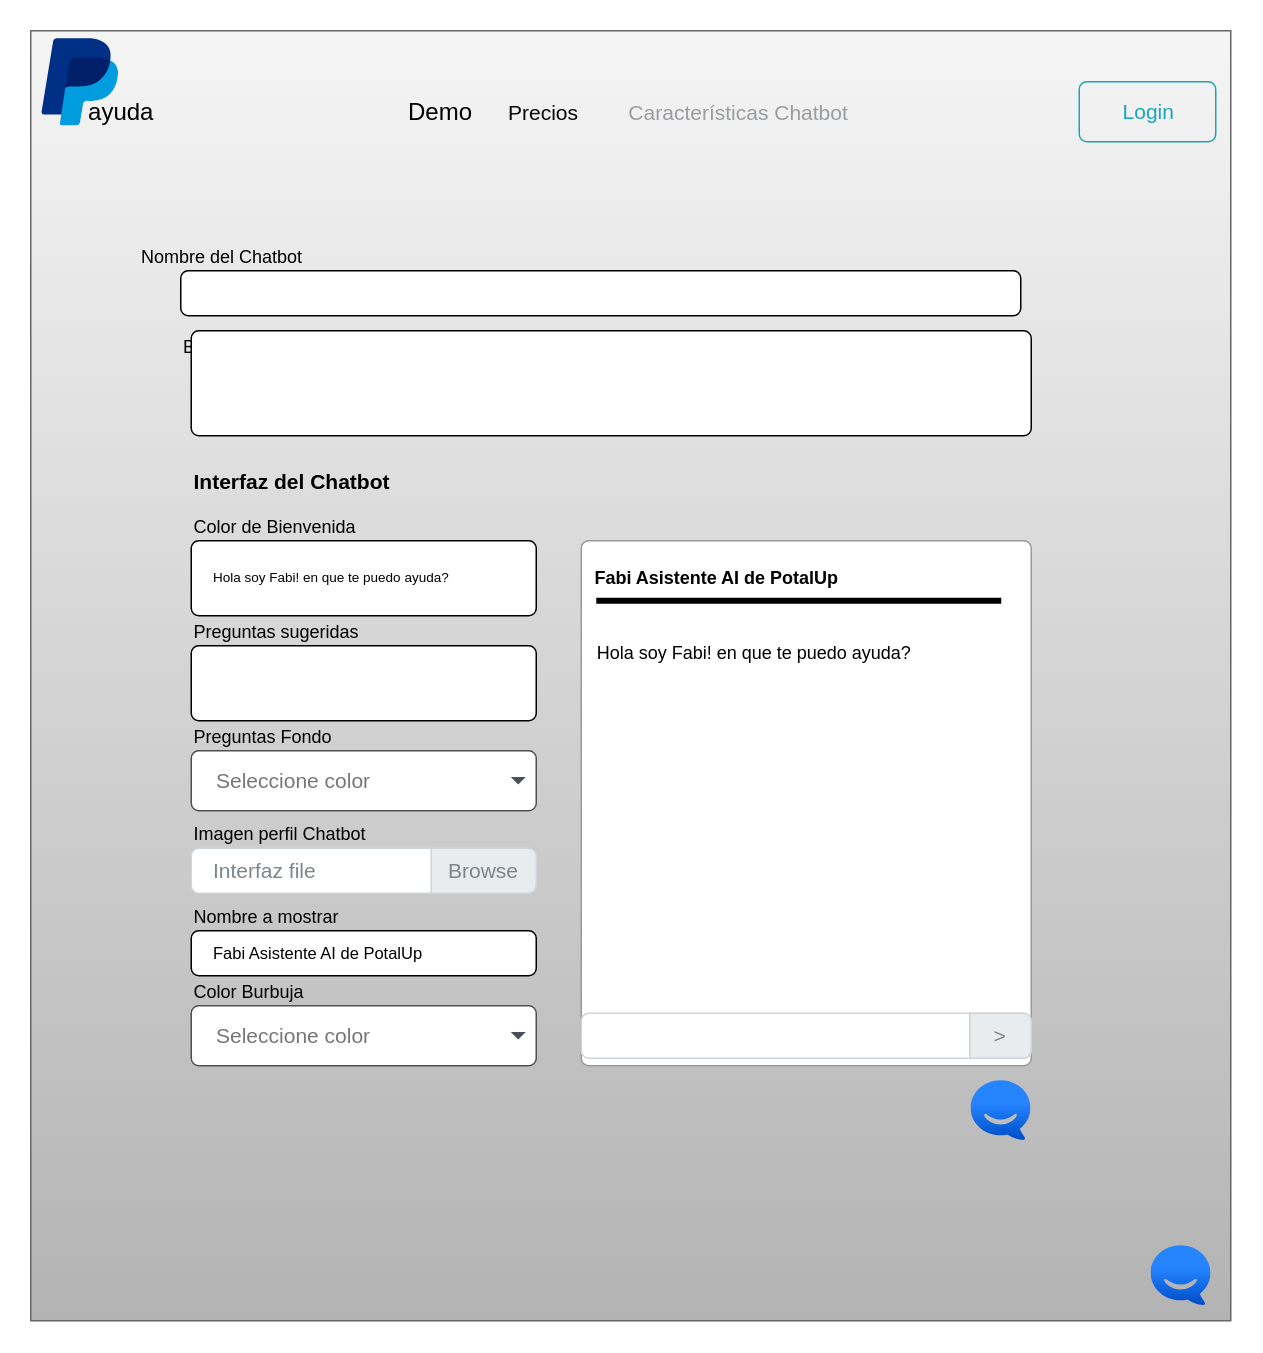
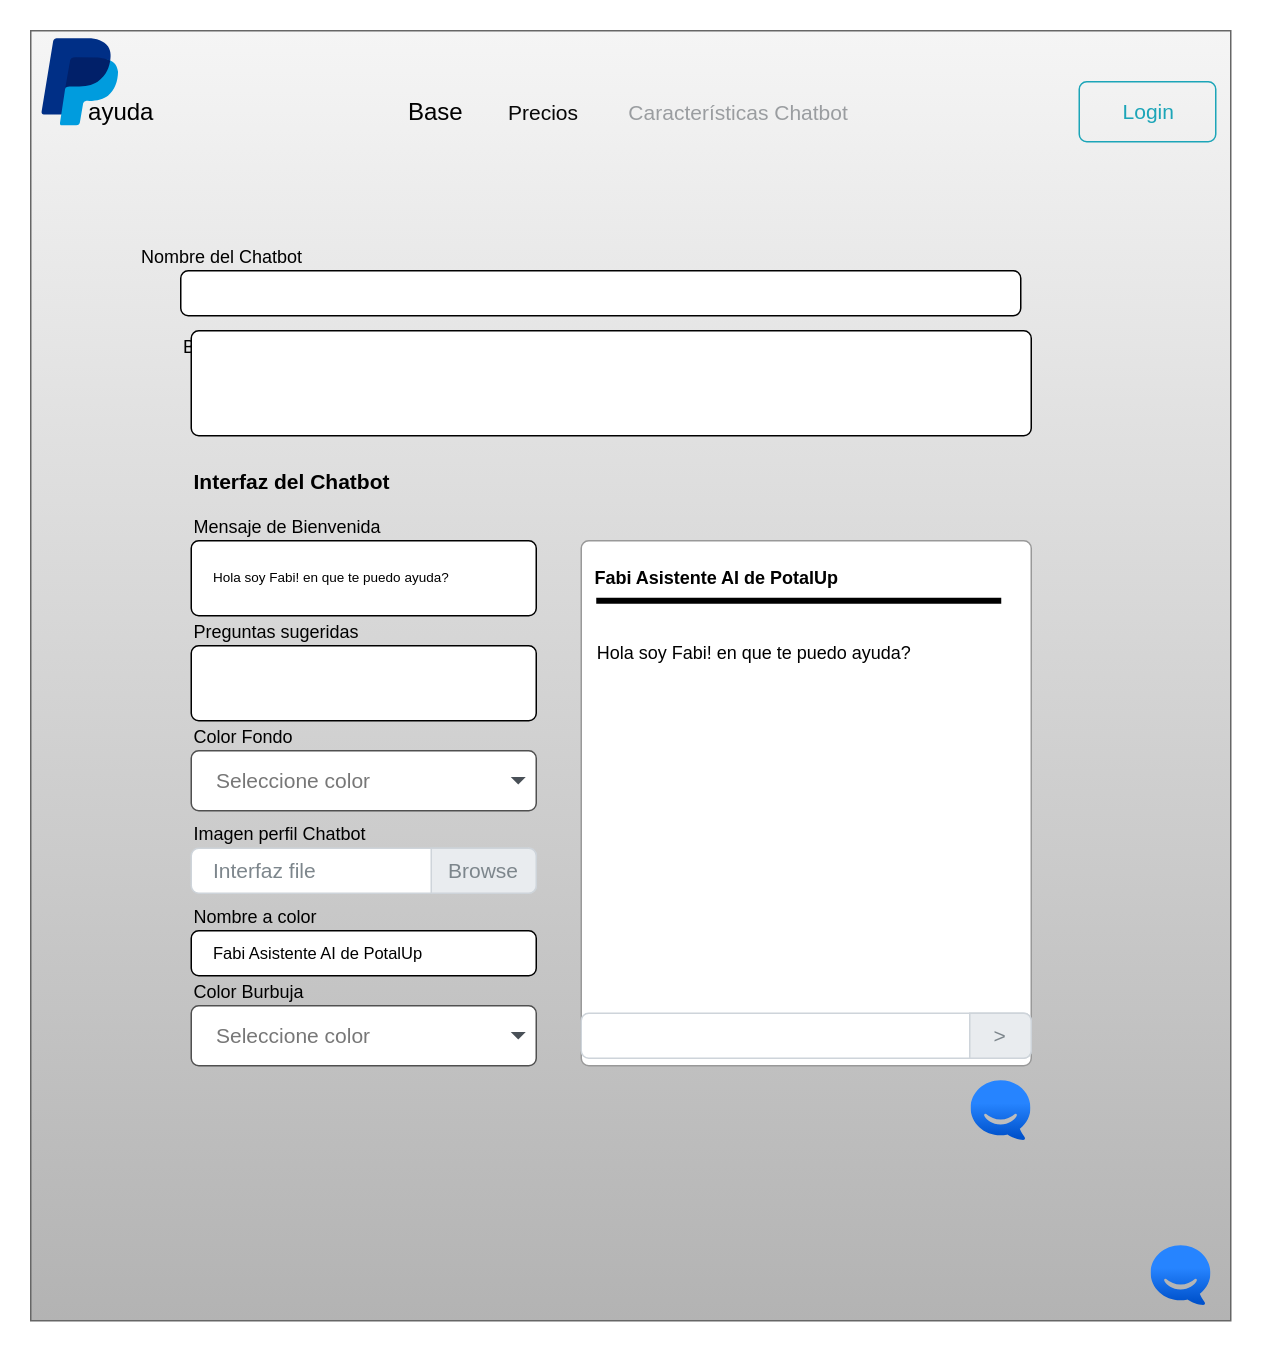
node "Demo": label "Demo" -> "Base"
node "Color de Bienvenida": label "Color de Bienvenida" -> "Mensaje de Bienvenida"
node "Preguntas Fondo": label "Preguntas Fondo" -> "Color Fondo"
node "Nombre a mostrar": label "Nombre a mostrar" -> "Nombre a color"
